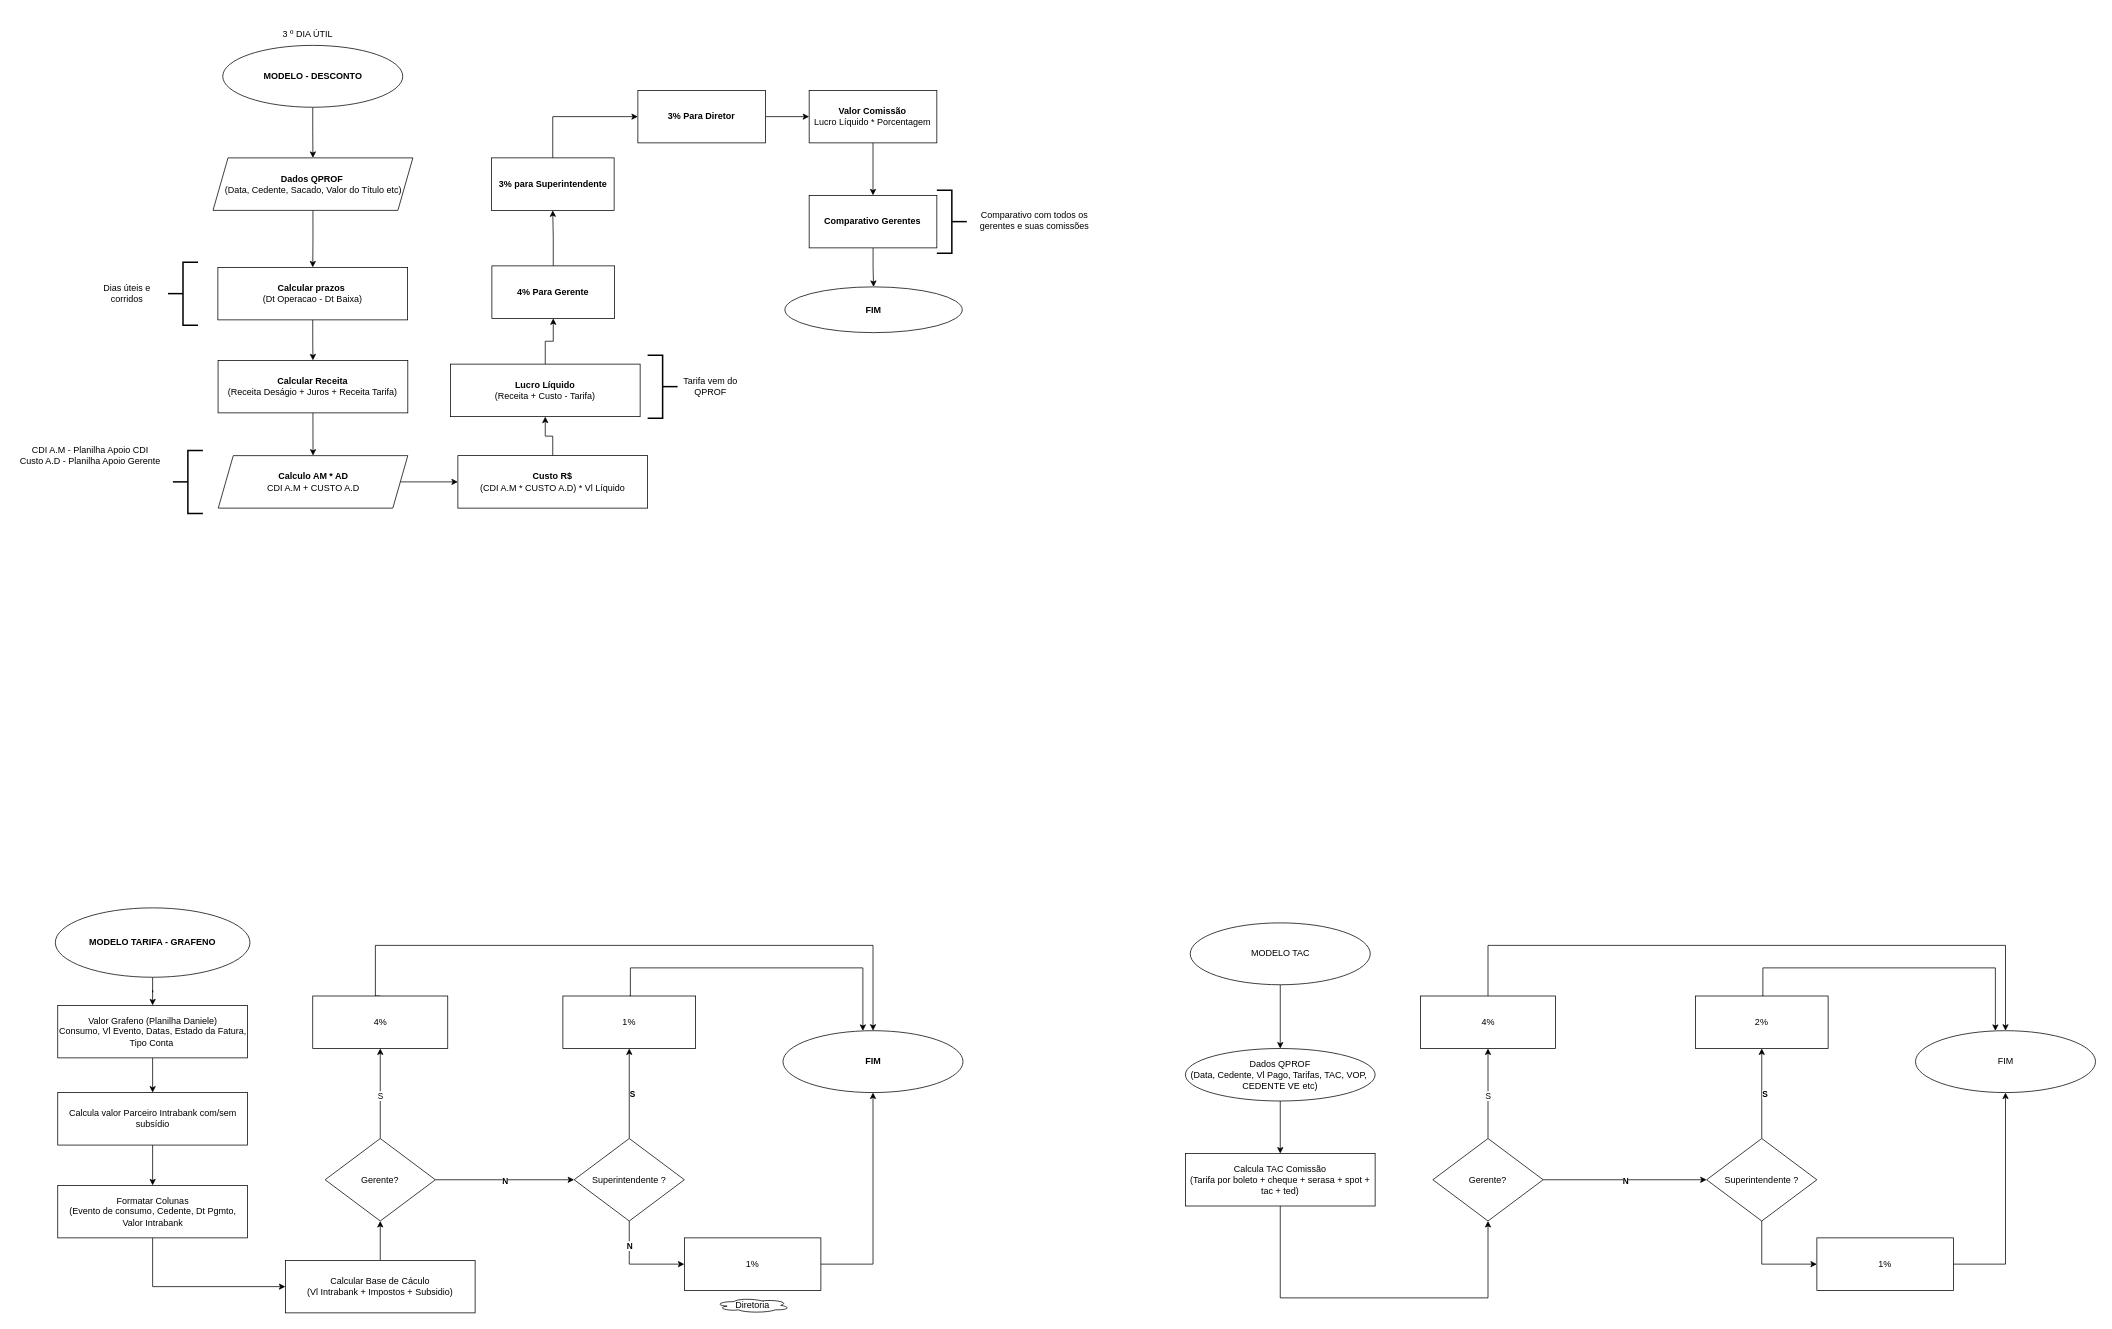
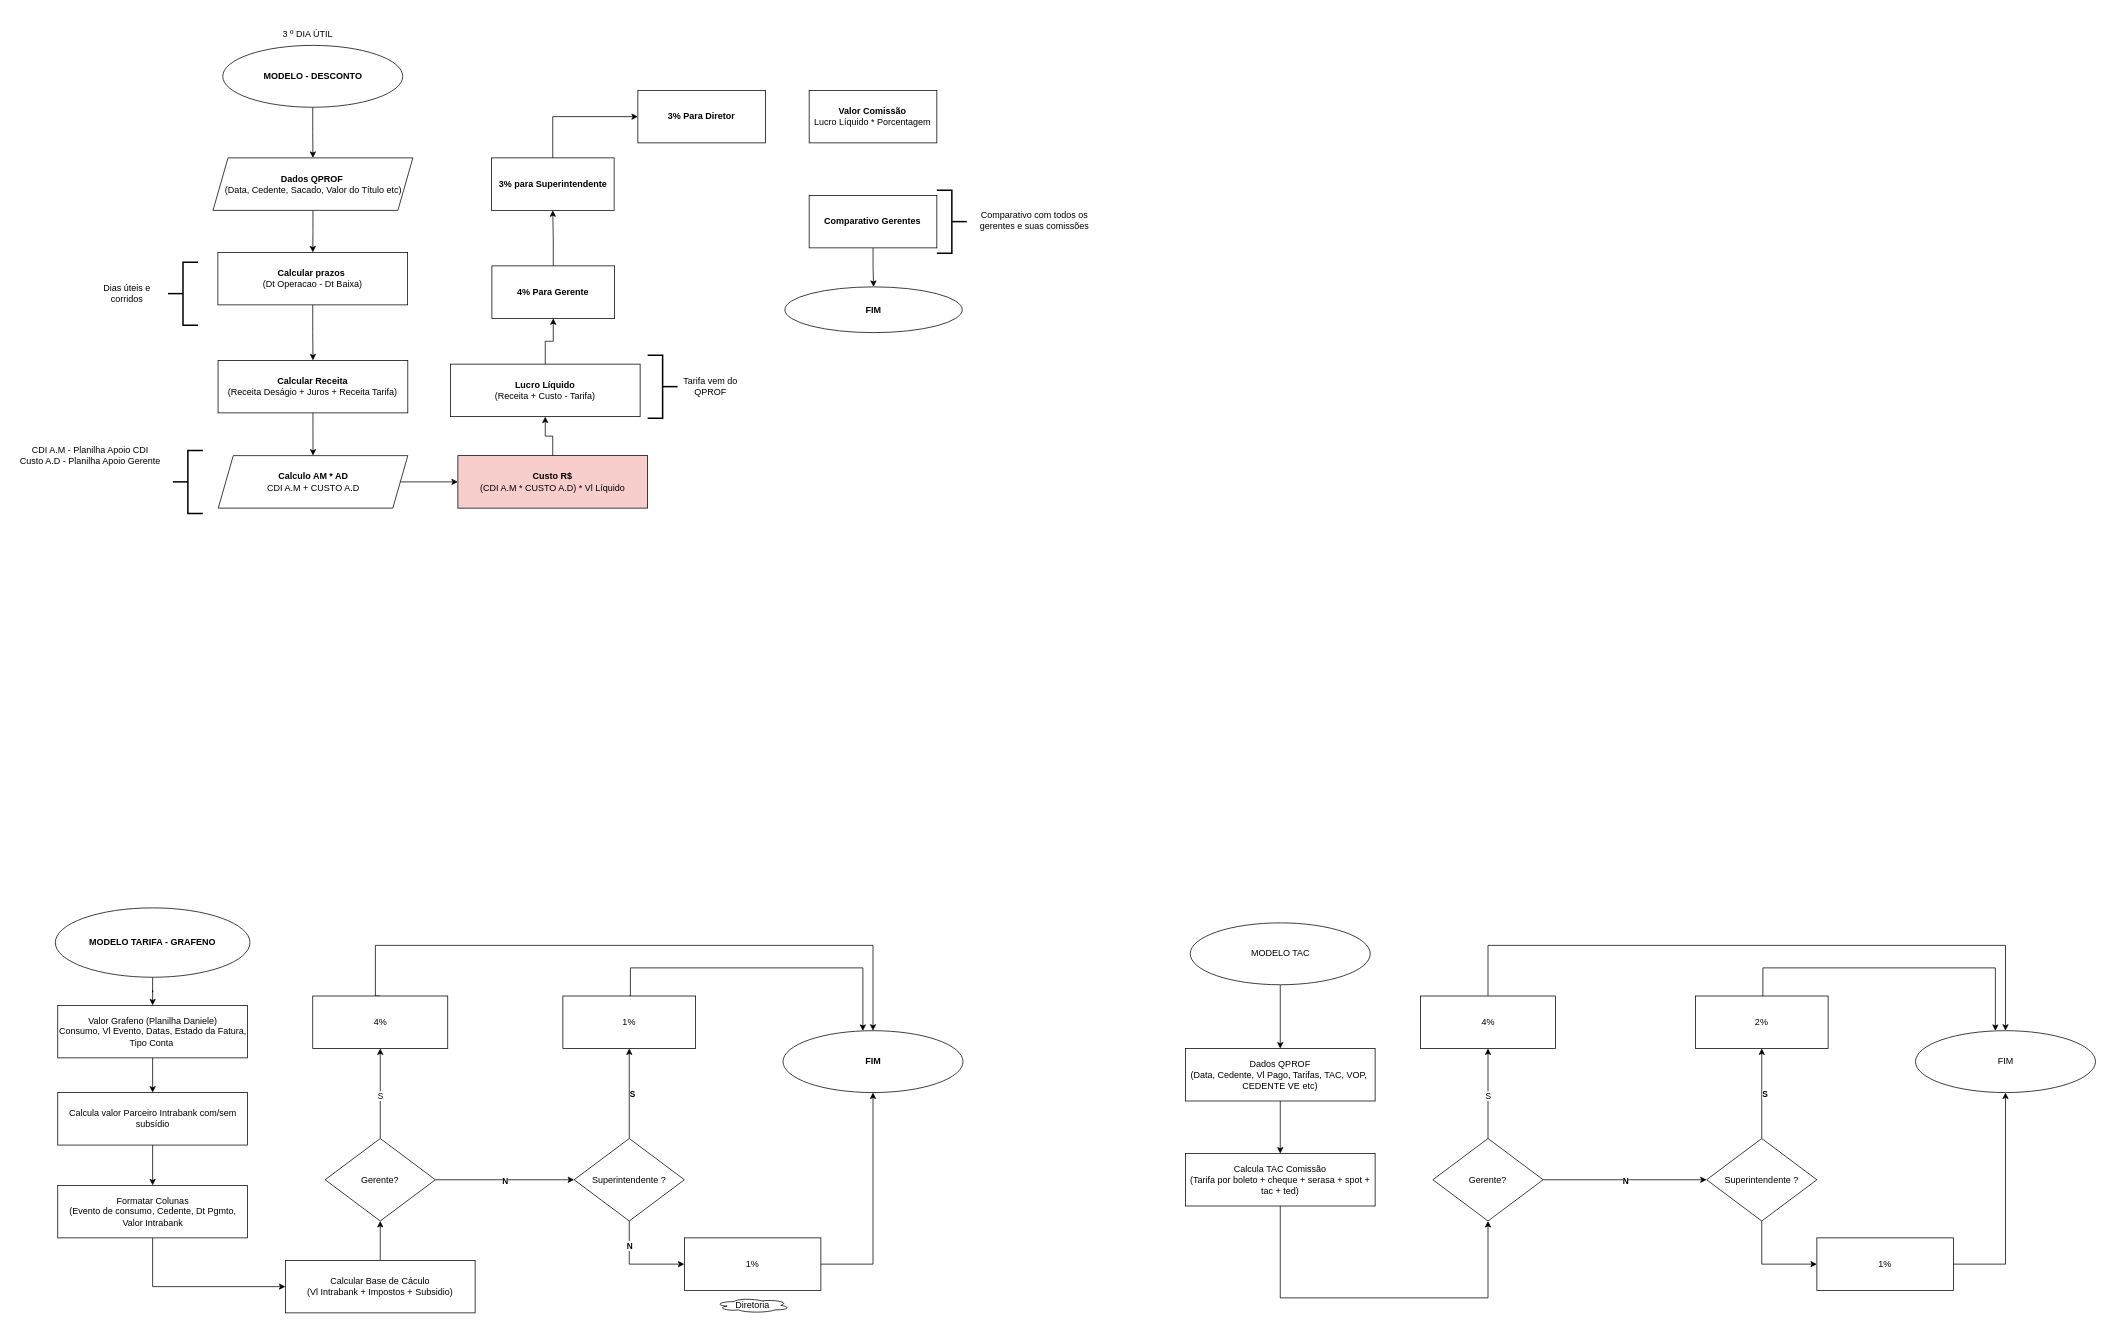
edge "3% Para Diretor" -> "Valor Comissão Lucro Líquido * Porcentagem": removed
edge "Valor Comissão Lucro Líquido * Porcentagem" -> "Comparativo Gerentes": removed
node "Calcular prazos (Dt Operacao - Dt Baixa)": moved (313, 294) -> (313, 279)
node "Custo R$ (CDI A.M * CUSTO A.D) * Vl Líquido": fillcolor #ffffff -> #f8cecc
node "Dados QPROF (Data, Cedente, Vl Pago, Tarifas, TAC, VOP, CEDENTE VE etc)": shape ellipse -> rectangle
